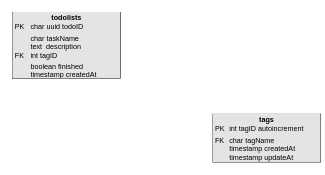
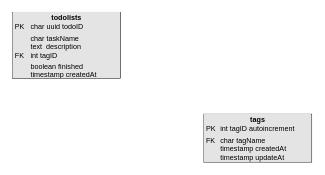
node "tags PK int tagID autoincrement FK char tagName timestamp createdAttimestamp updateAt": moved (267, 138) -> (258, 138)
